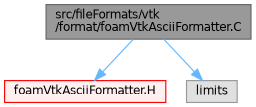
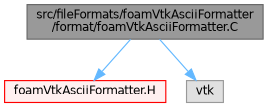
node "src/fileFormats/vtk /format/foamVtkAsciiFormatter.C": label "src/fileFormats/vtk /format/foamVtkAsciiFormatter.C" -> "src/fileFormats/foamVtkAsciiFormatter /format/foamVtkAsciiFormatter.C"
node "limits": label "limits" -> "vtk"
